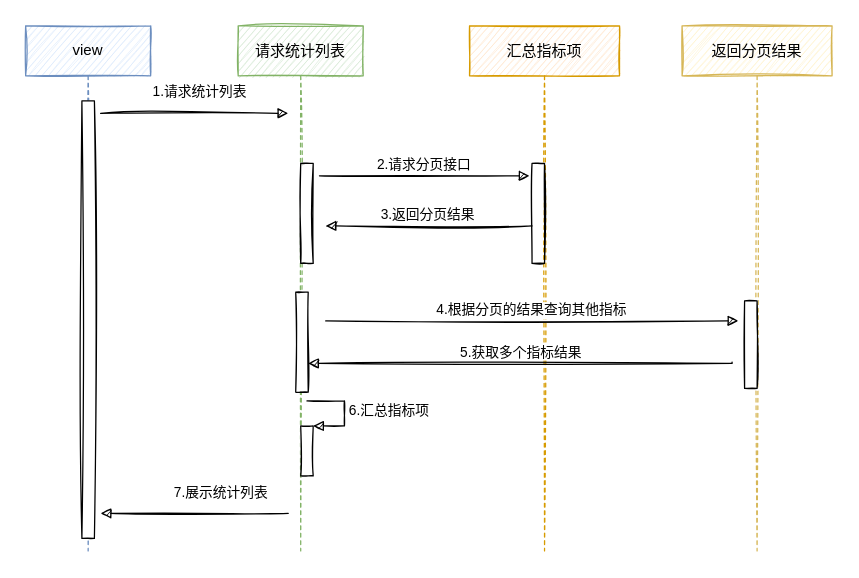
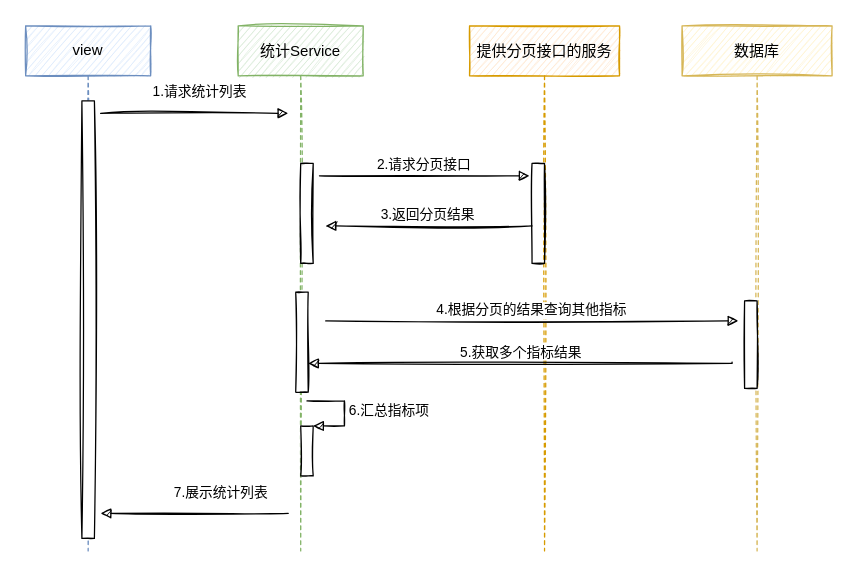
node "请求统计列表": label "请求统计列表" -> "统计Service"
node "汇总指标项": label "汇总指标项" -> "提供分页接口的服务"
node "返回分页结果": label "返回分页结果" -> "数据库"
